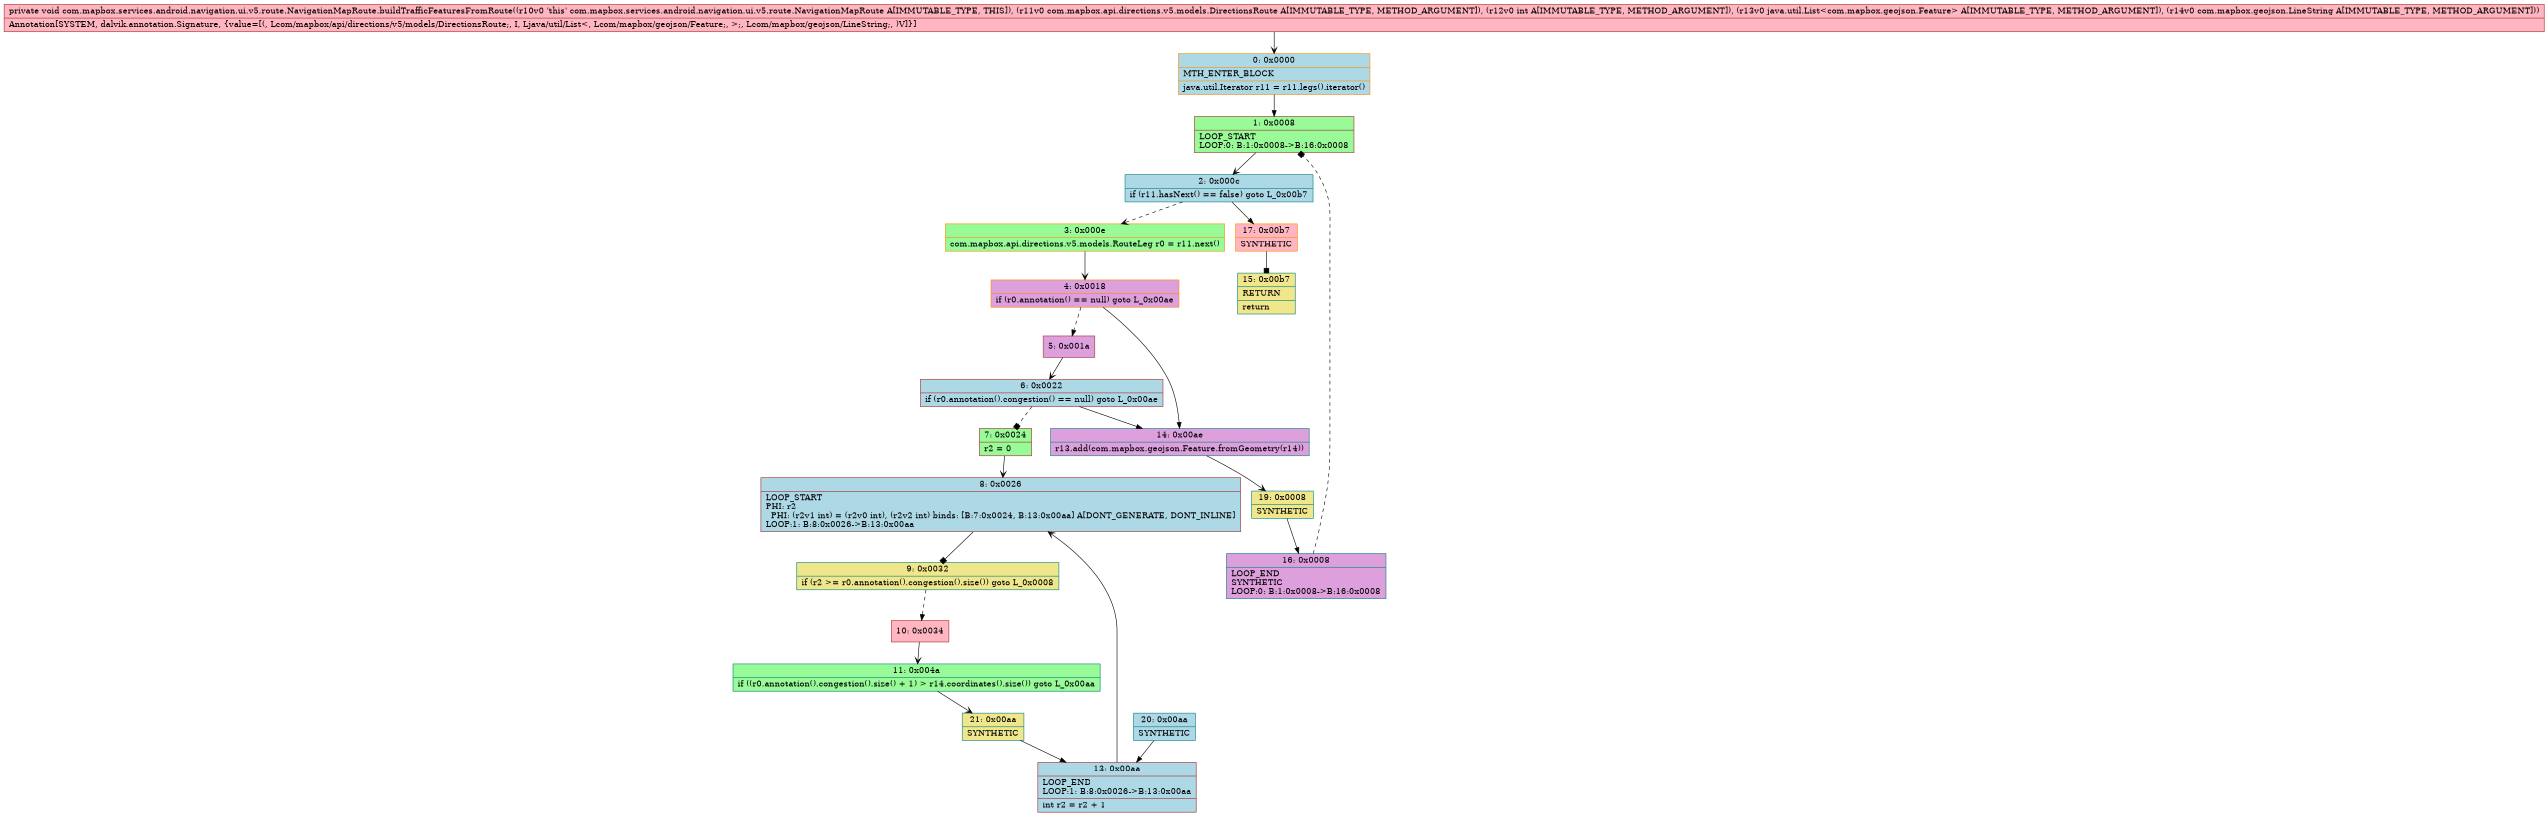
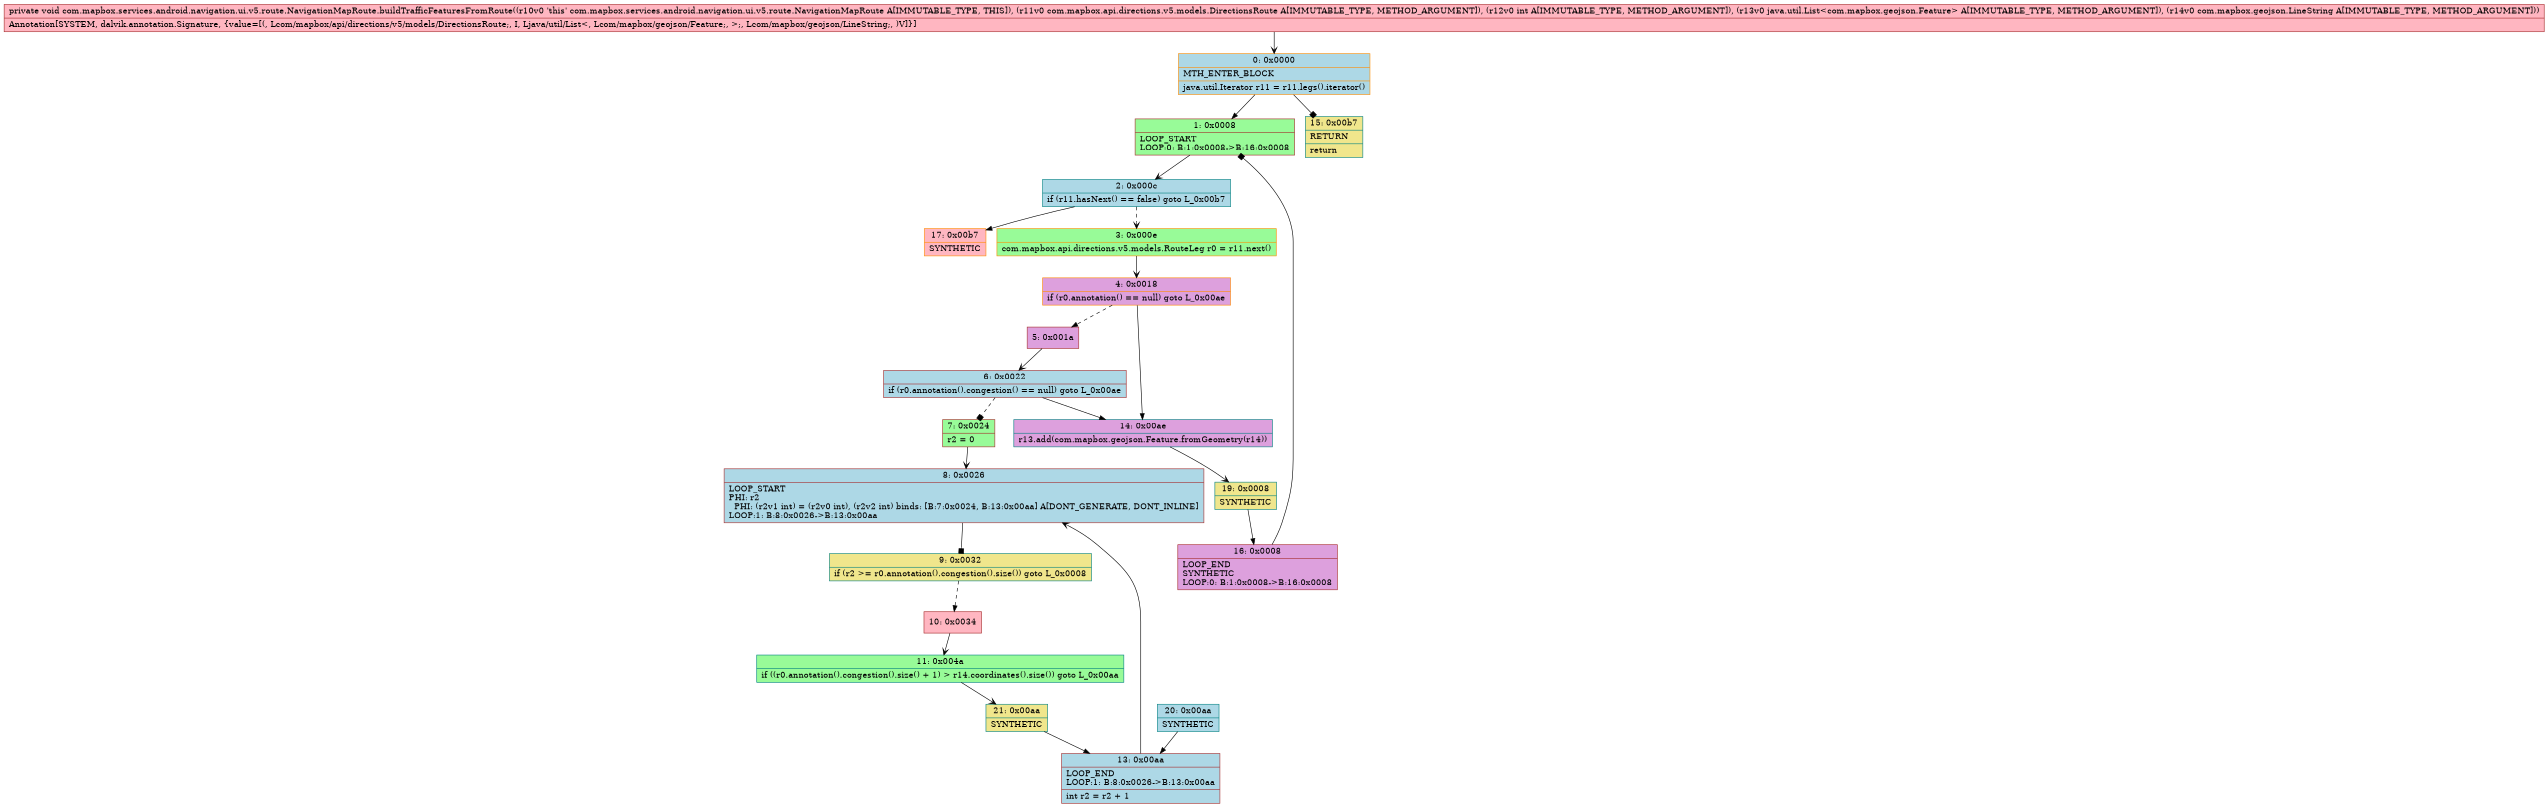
edge "17: 0x00b7" -> "15: 0x00b7": now "0: 0x0000" -> "15: 0x00b7"
edge "16: 0x0008" -> "1: 0x0008": style dashed -> solid
node "16: 0x0008": color teal -> brown
